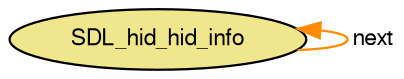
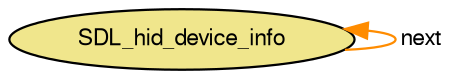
node "SDL_hid_hid_info": label "SDL_hid_hid_info" -> "SDL_hid_device_info"
